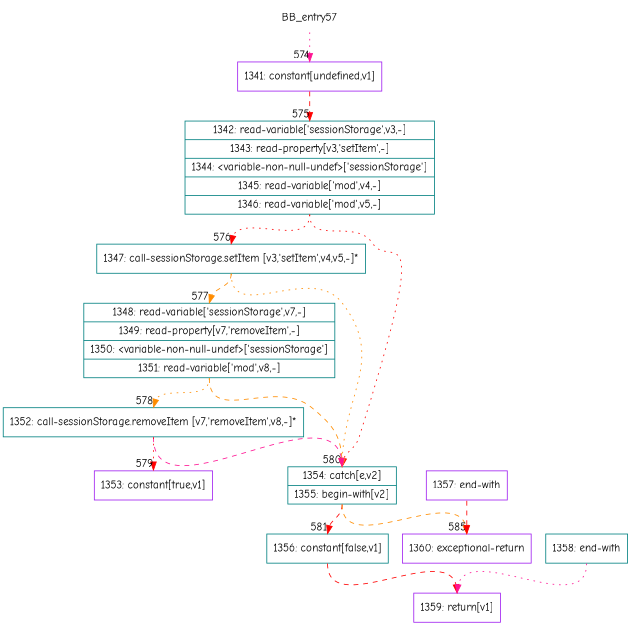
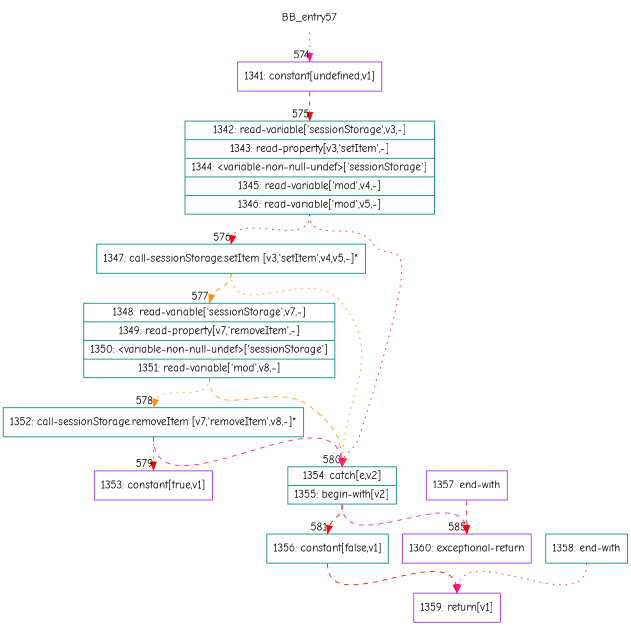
edge "1354: catch[e,v2]" -> "1360: exceptional-return": color darkorange -> deeppink
